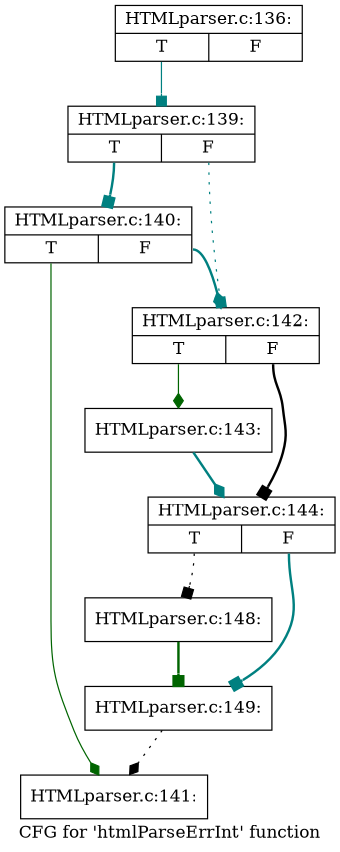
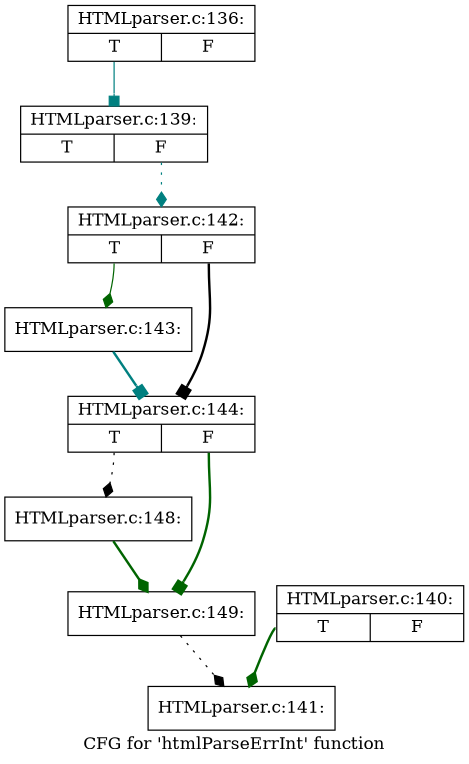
edge "HTMLparser.c:139:" -> "HTMLparser.c:140:": removed
edge "HTMLparser.c:139:" -> "HTMLparser.c:142:": arrowhead box -> diamond
edge "HTMLparser.c:140:" -> "HTMLparser.c:142:": removed
edge "HTMLparser.c:143:" -> "HTMLparser.c:144:": arrowhead diamond -> box
edge "HTMLparser.c:140:" -> "HTMLparser.c:141:": style solid -> bold
edge "HTMLparser.c:144:" -> "HTMLparser.c:148:": arrowhead box -> diamond
edge "HTMLparser.c:144:" -> "HTMLparser.c:149:": color teal -> darkgreen
edge "HTMLparser.c:148:" -> "HTMLparser.c:149:": arrowhead box -> diamond
